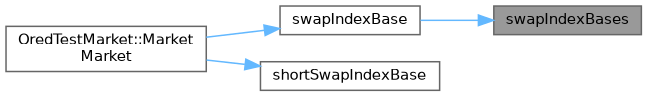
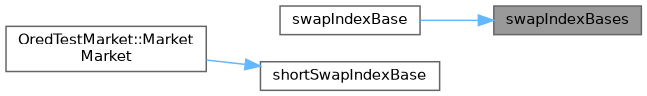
edge "OredTestMarket::Market Market" -> "swapIndexBase": removed
